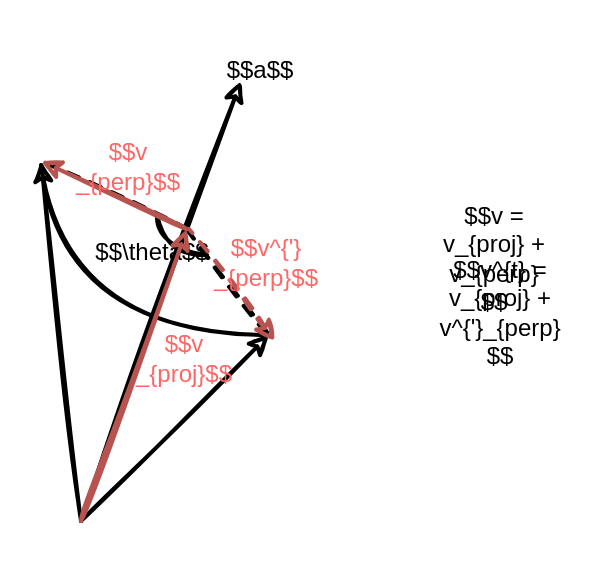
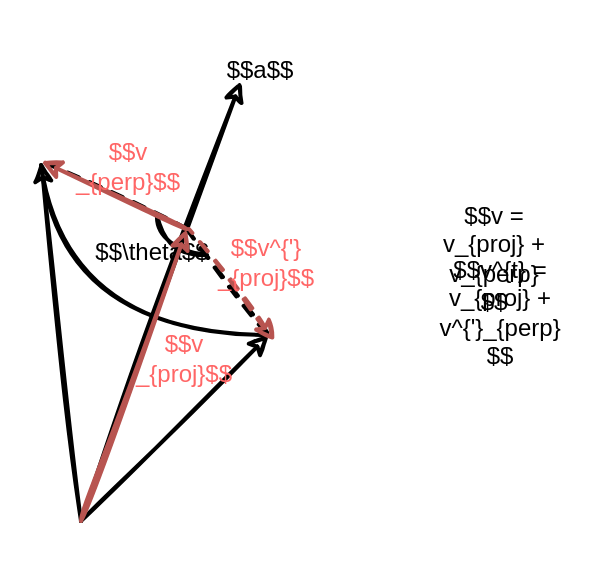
node "$$v^{'} _{perp}$$": label "$$v^{'} _{perp}$$" -> "$$v^{'} _{proj}$$"
